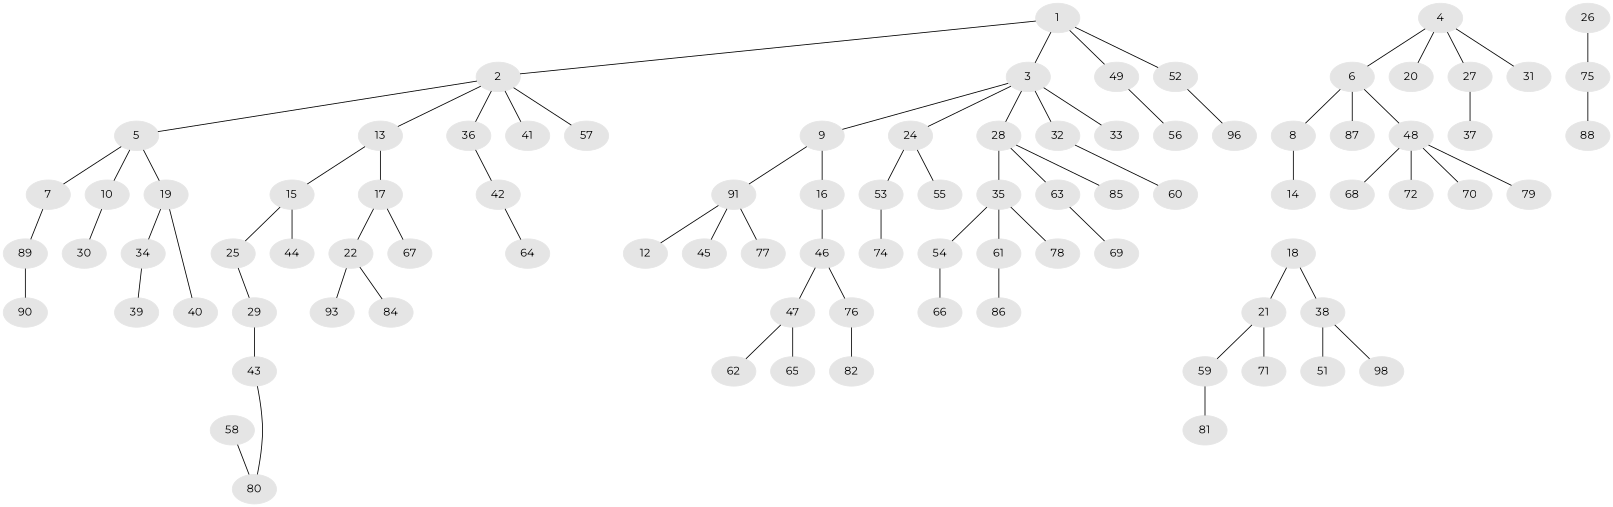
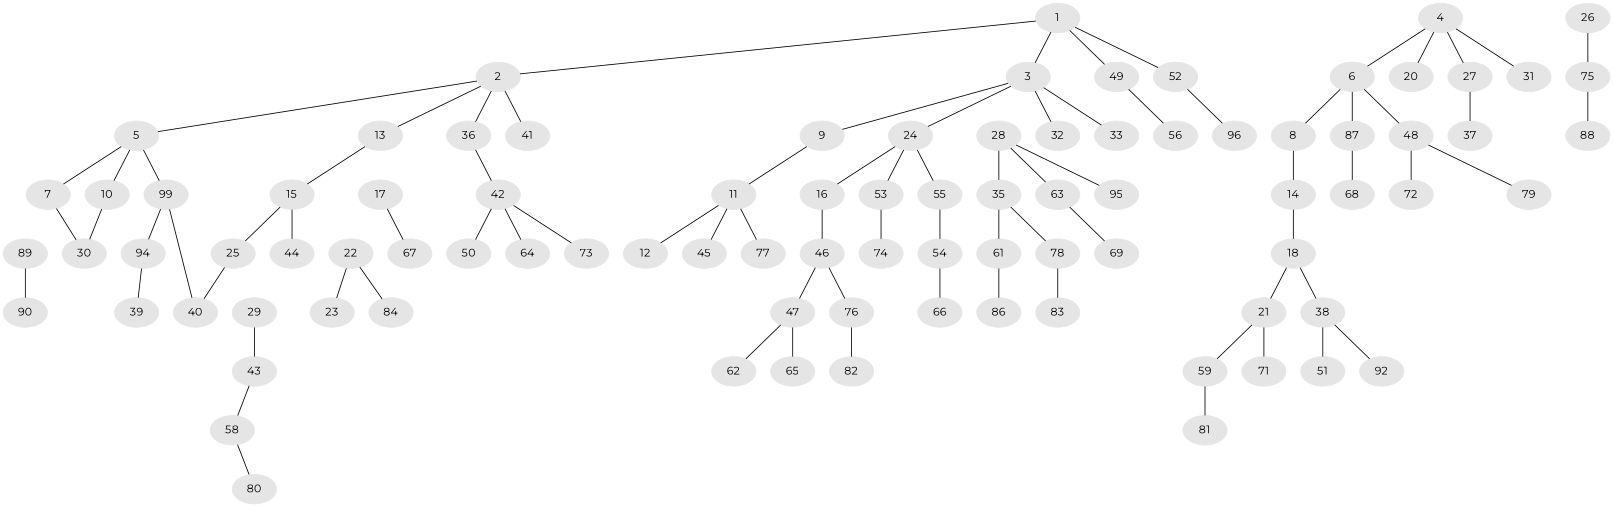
edge "3" -- "28": removed
node "57": removed
edge "13" -- "17": removed
edge "9" -- "16": now "24" -- "16"
edge "48" -- "68": now "87" -- "68"
node "19": label "19" -> "99"
node "91": label "91" -> "11"
node "85": label "85" -> "95"
node "60": removed
node "70": removed
edge "7" -- "89": now "7" -- "30"
edge "17" -- "22": removed
edge "35" -- "54": now "55" -- "54"
edge "14" -- "18": added
node "34": label "34" -> "94"
node "50": added
node "73": added
edge "25" -- "29": now "25" -- "40"
node "93": label "93" -> "23"
node "83": added
node "98": label "98" -> "92"
edge "43" -- "80": now "43" -- "58"
